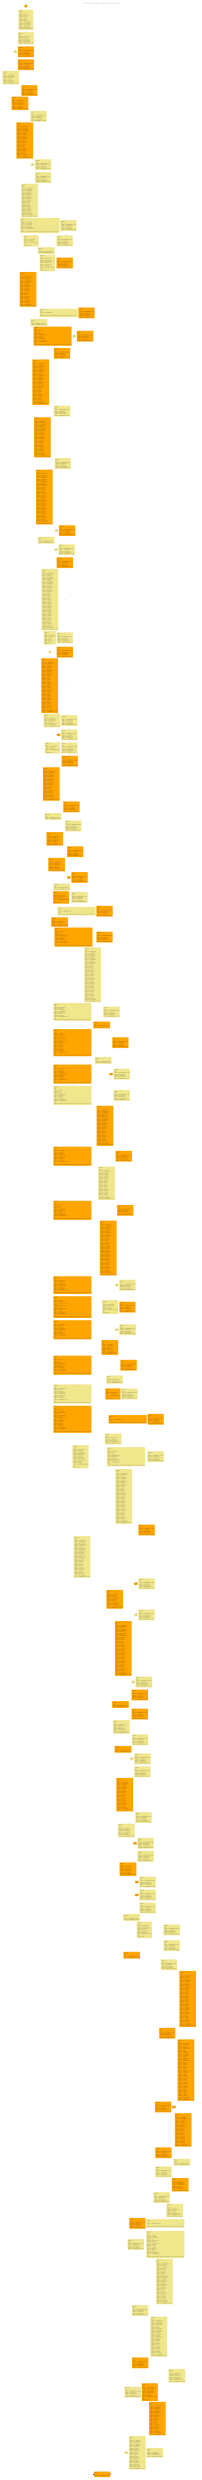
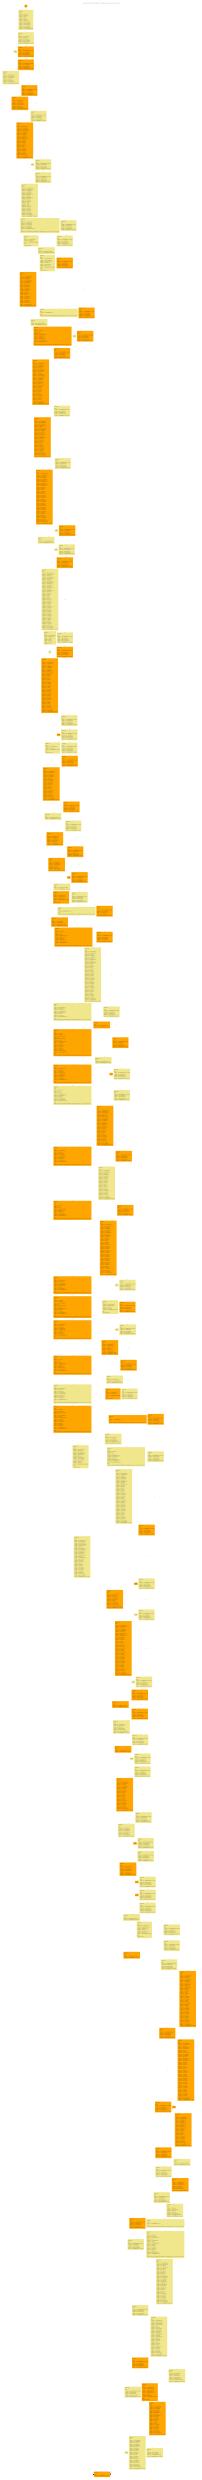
node "0x4041c9 [30]": removed
